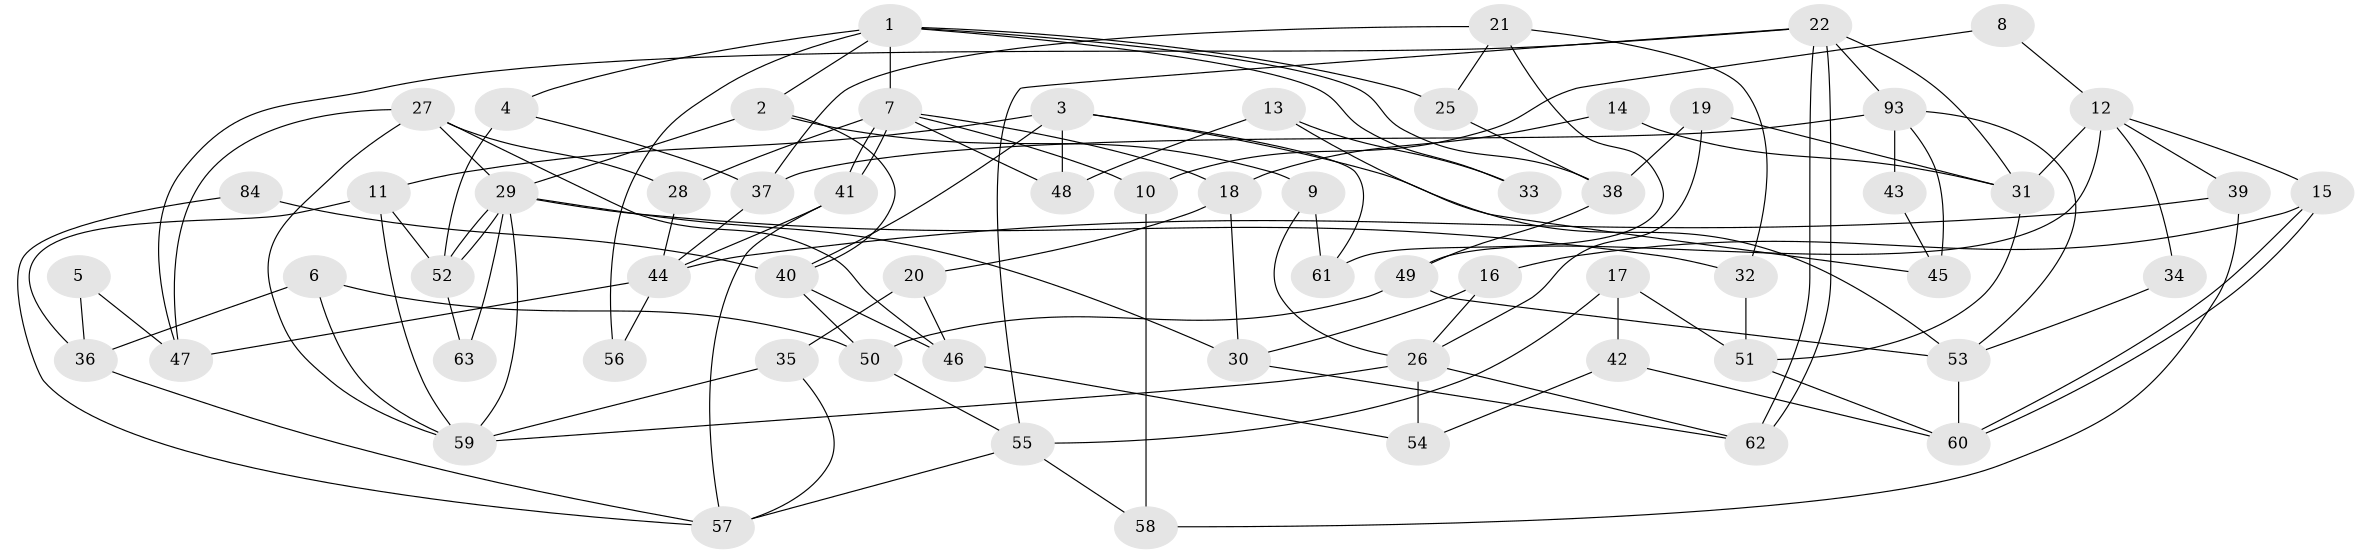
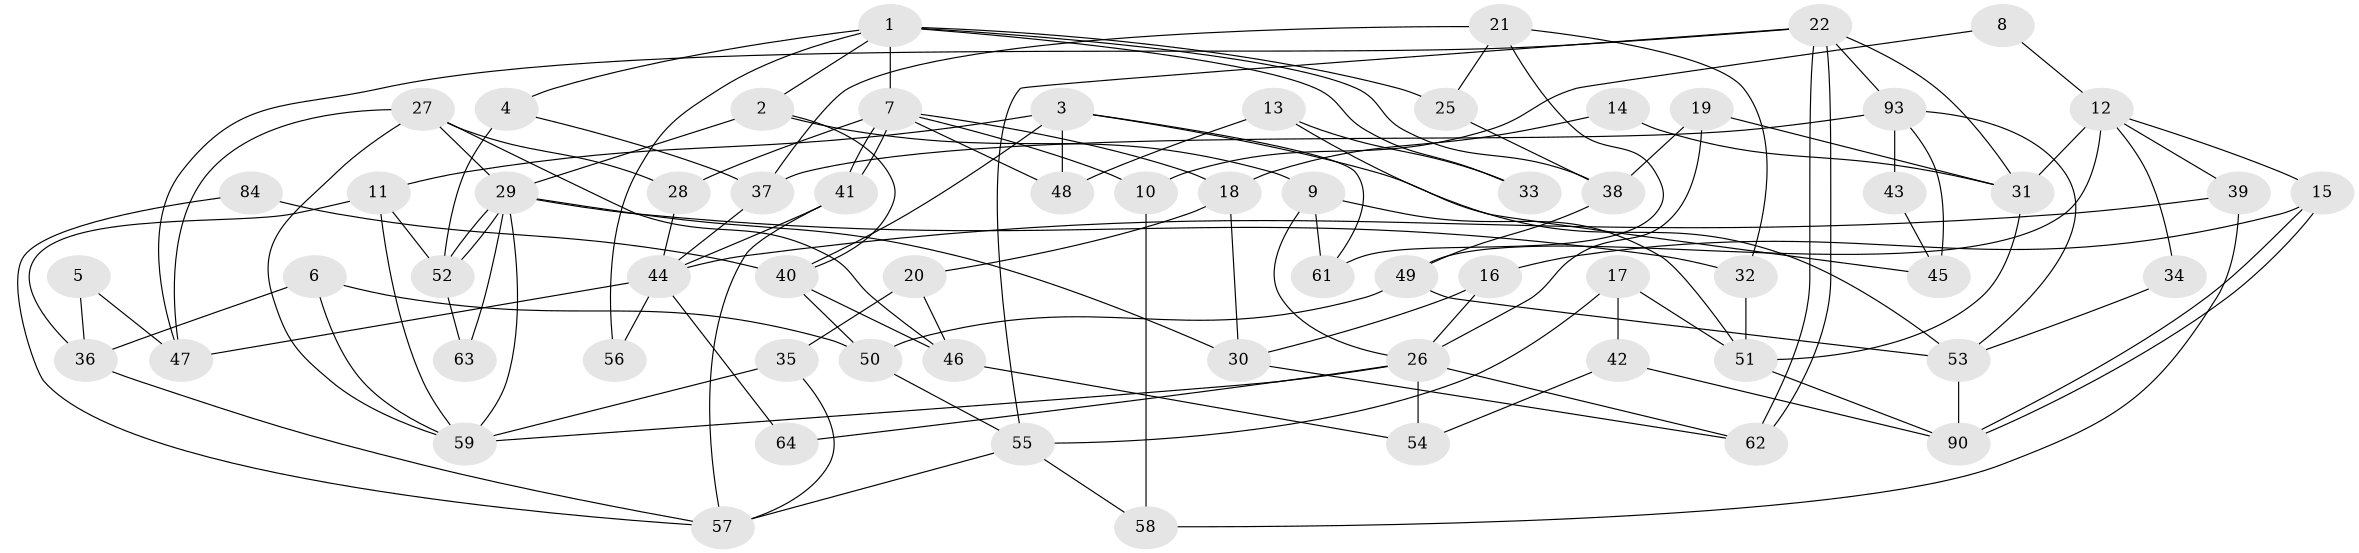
edge "9" -- "51": added
node "64": added
node "60": label "60" -> "90"
